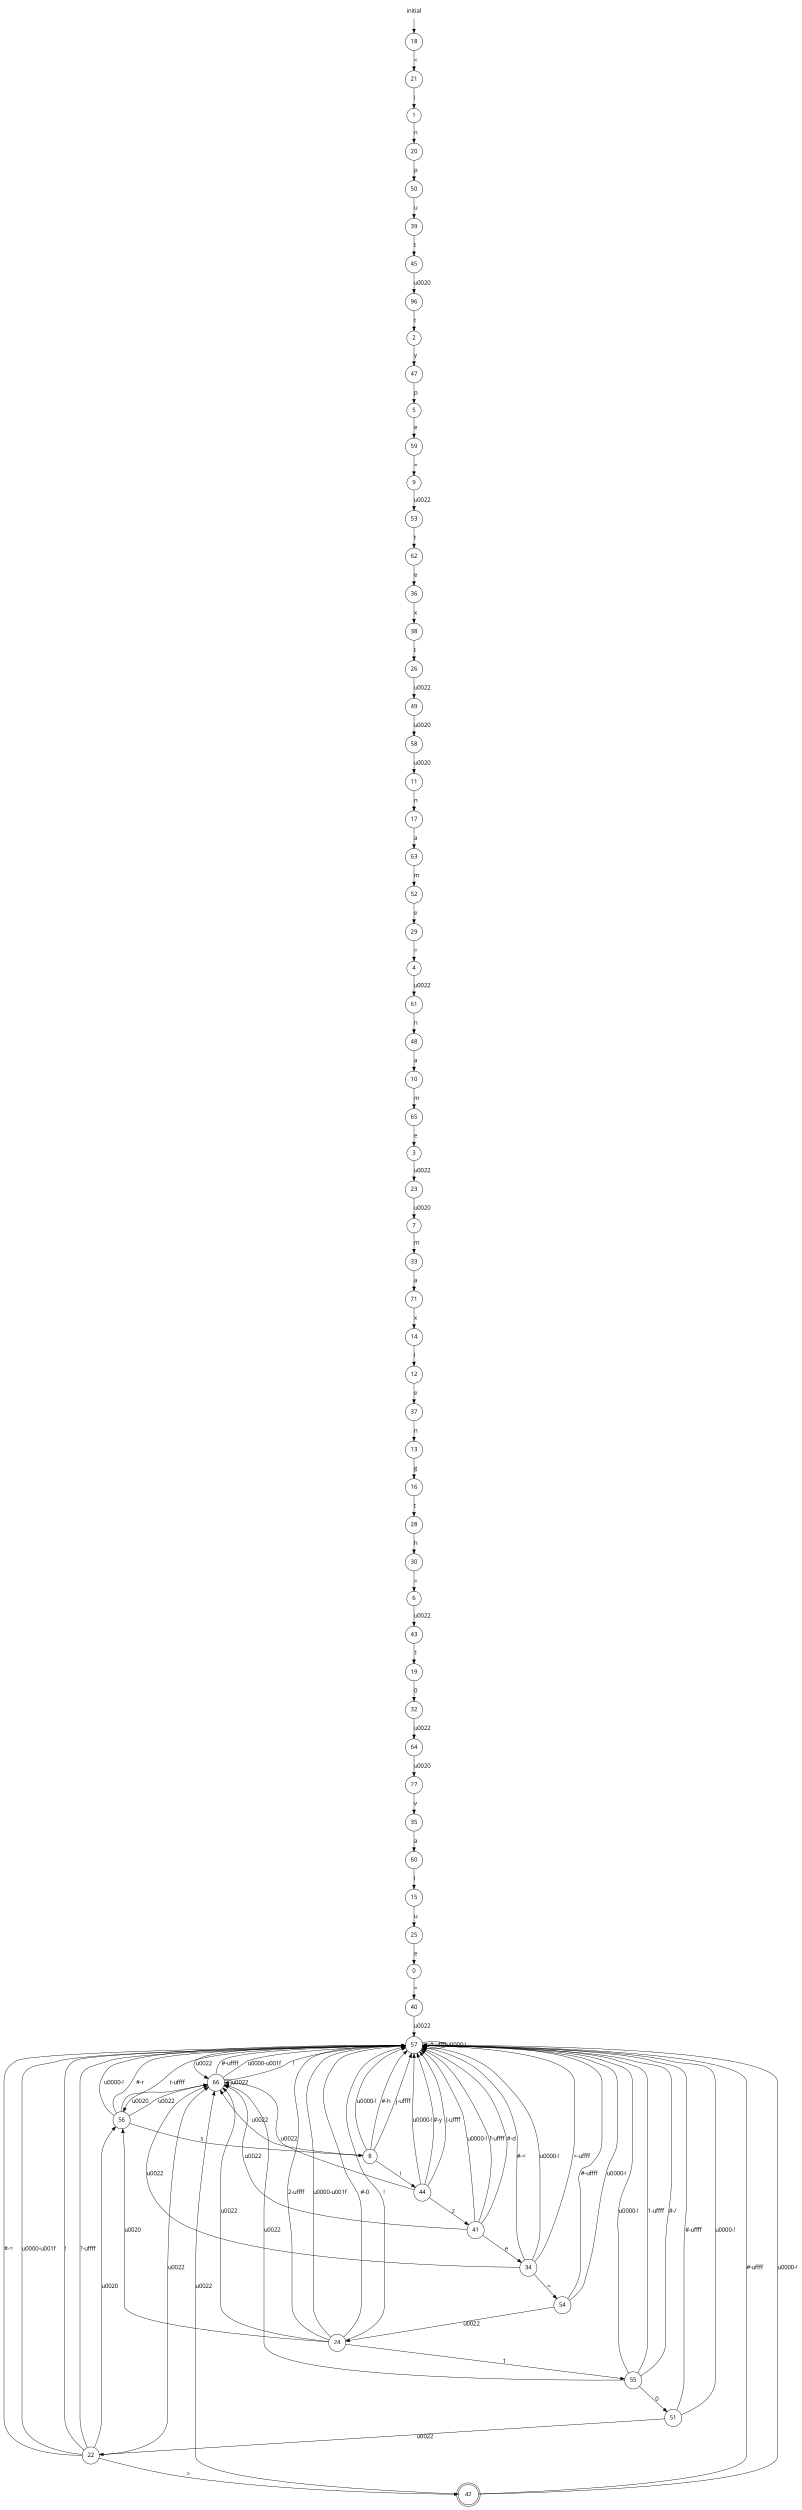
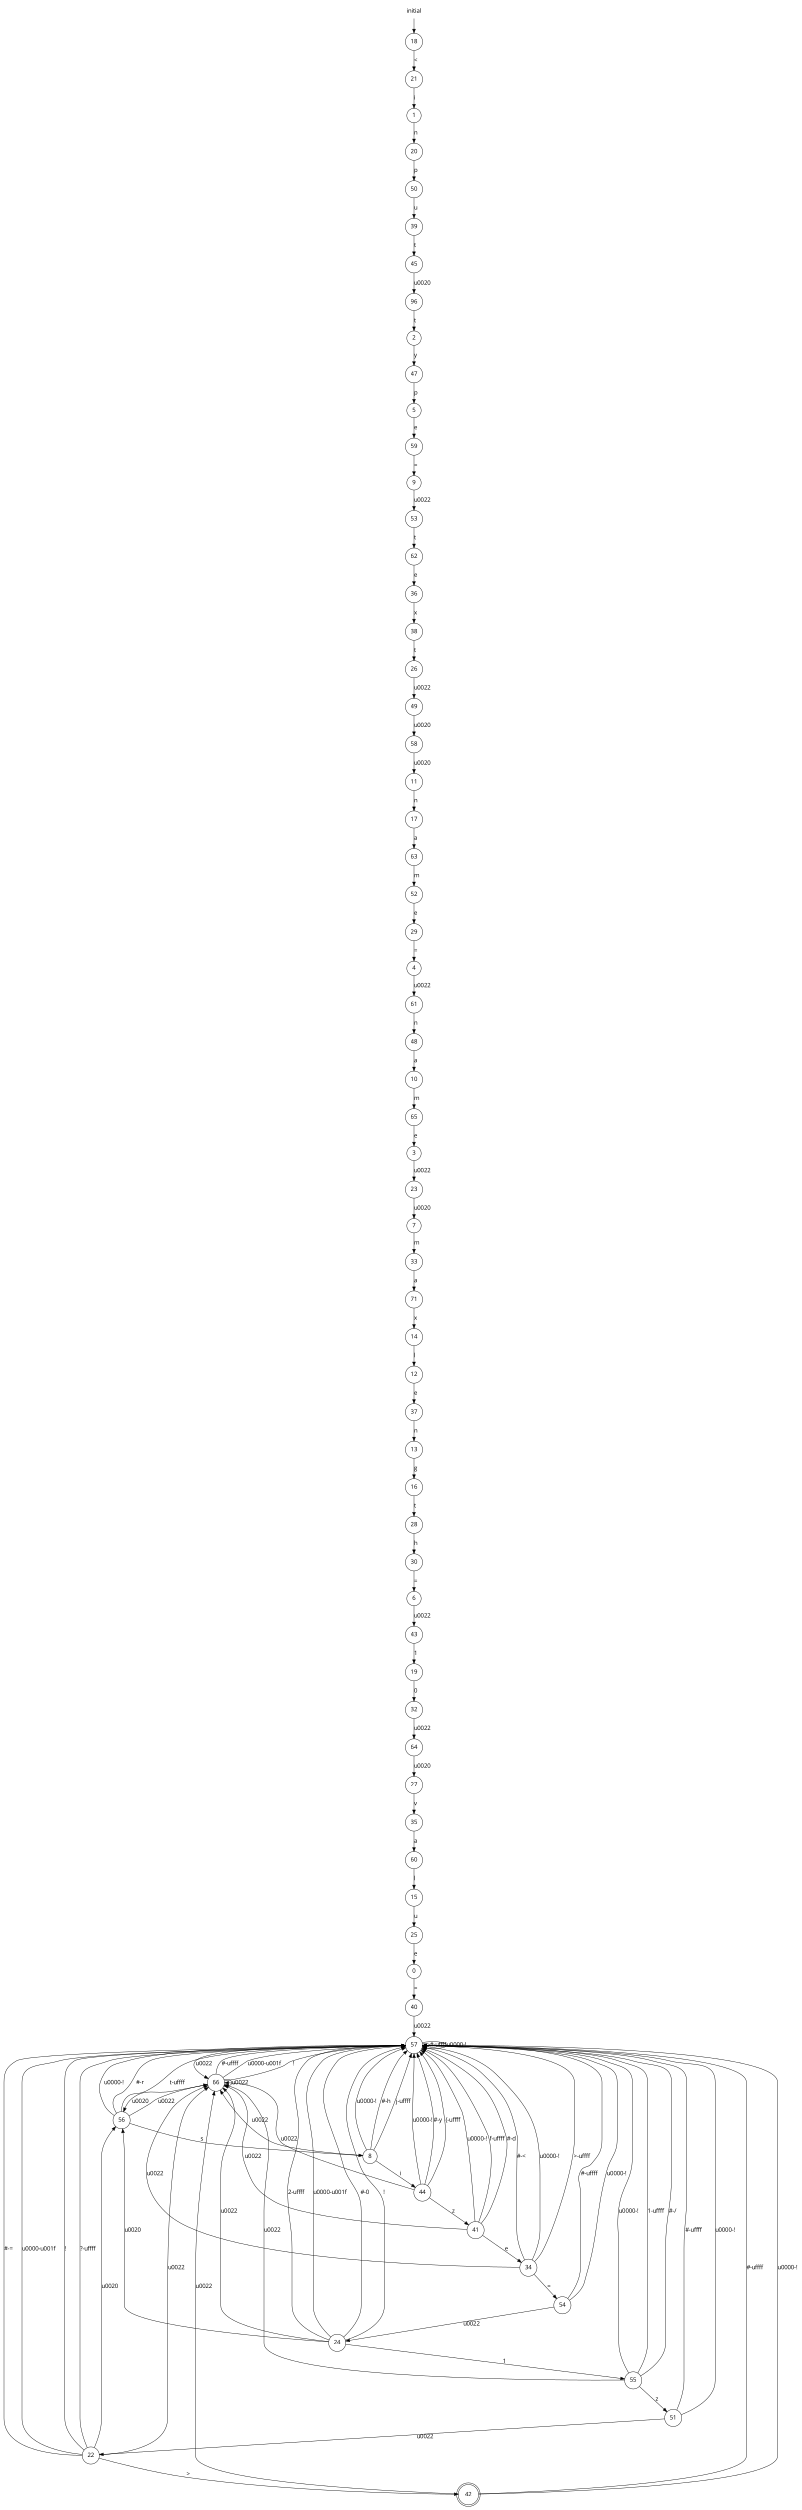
edge "55" -> "51": label "0" -> "z"
